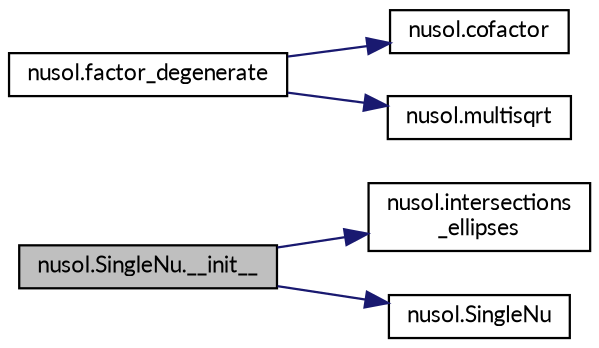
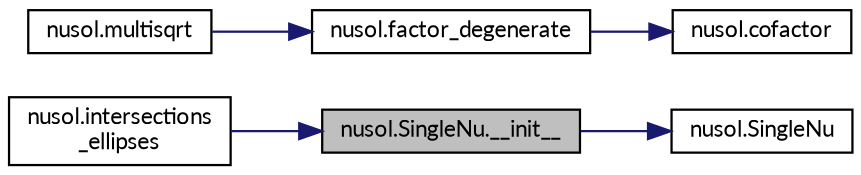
edge "nusol.factor_degenerate" -> "nusol.multisqrt": reversed
edge "nusol.SingleNu.__init__" -> "nusol.intersections _ellipses": reversed
